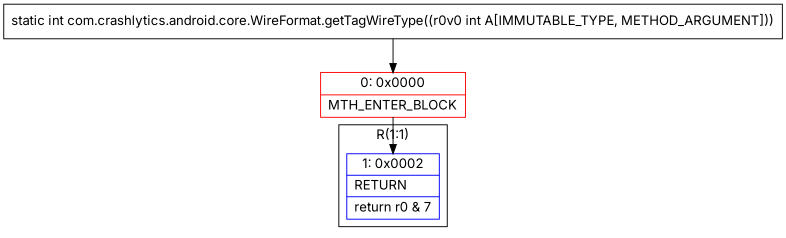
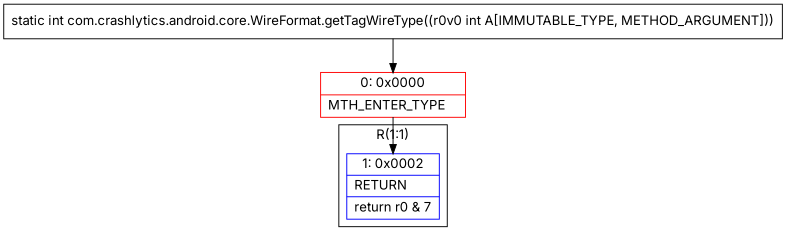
node "0: 0x0000": text "MTH_ENTER_BLOCK" -> "MTH_ENTER_TYPE"
